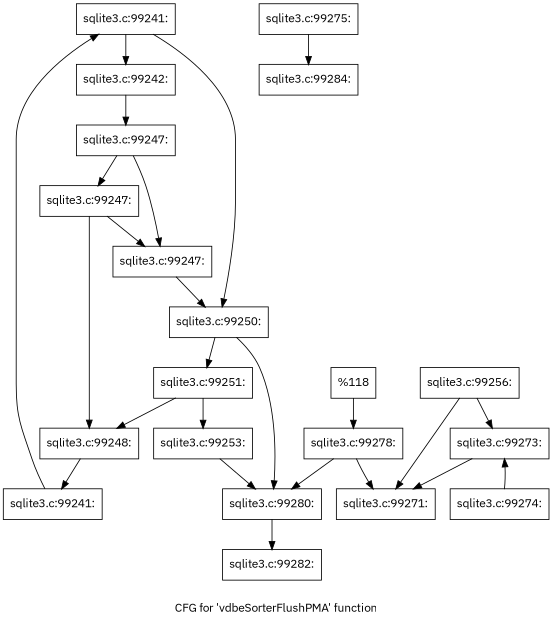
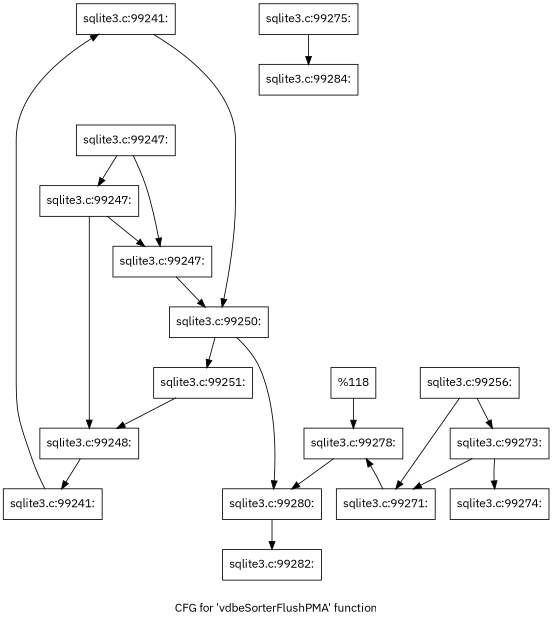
node "sqlite3.c:99242:": removed
node "sqlite3.c:99253:": removed
edge "sqlite3.c:99278:" -> "sqlite3.c:99271:": reversed
edge "sqlite3.c:99274:" -> "sqlite3.c:99273:": reversed
